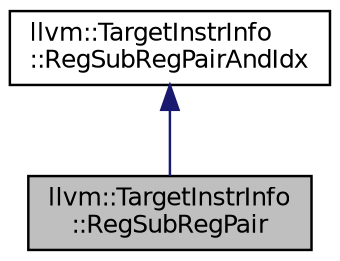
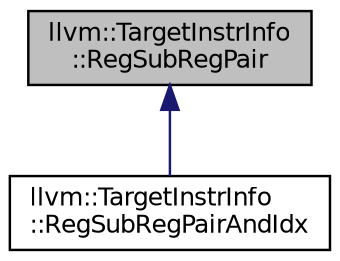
edge "llvm::TargetInstrInfo ::RegSubRegPair" -> "llvm::TargetInstrInfo ::RegSubRegPairAndIdx": reversed
